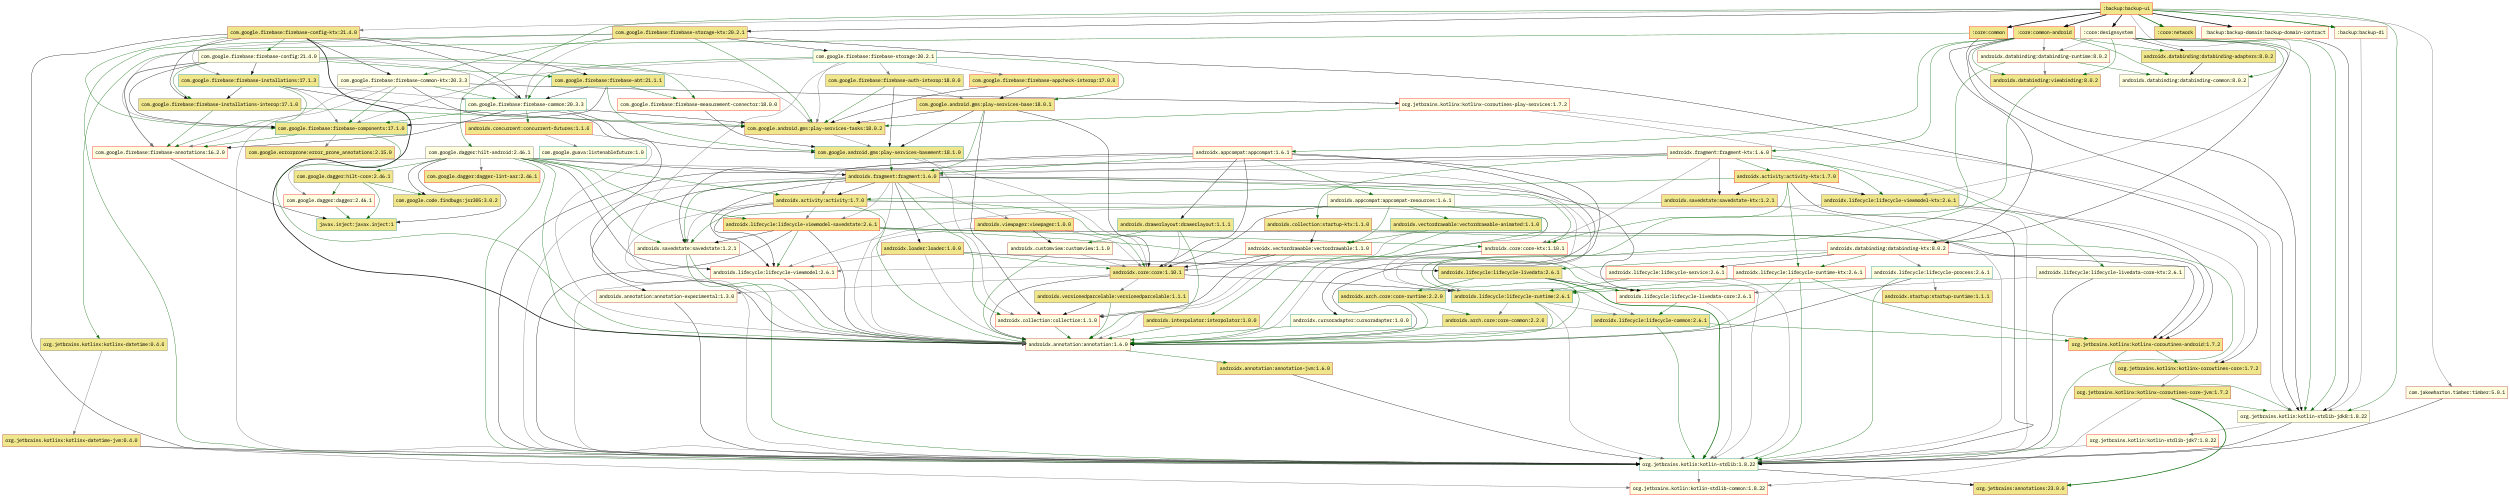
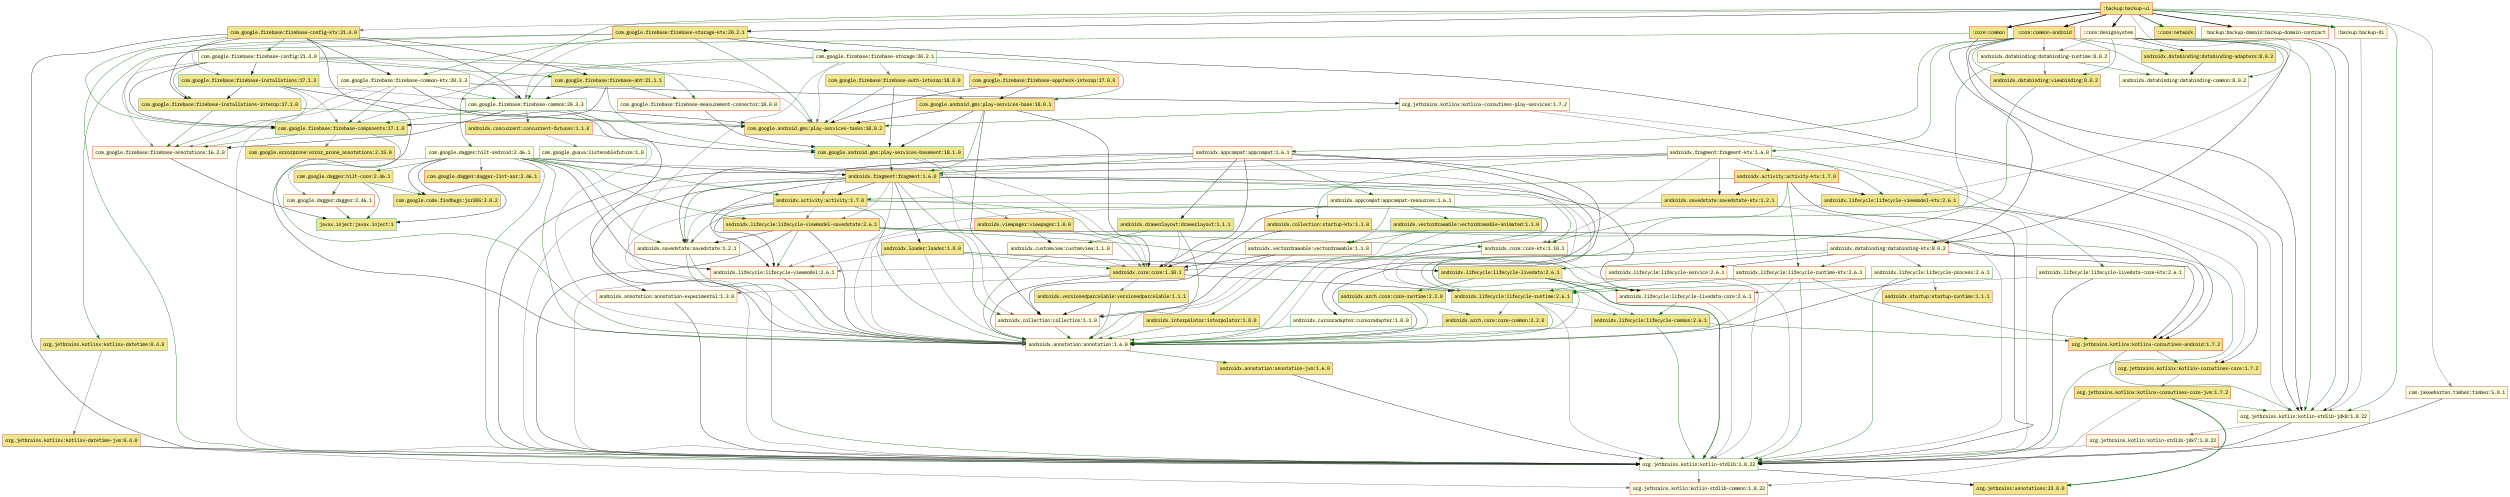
edge "com.google.firebase:firebase-config:21.4.0" -> "com.google.firebase:firebase-annotations:16.2.0": style bold -> solid
edge "androidx.collection:startup-ktx:1.1.0" -> "androidx.vectordrawable:vectordrawable:1.1.0": now "androidx.collection:startup-ktx:1.1.0" -> "androidx.collection:collection:1.1.0"
edge "com.google.firebase:firebase-config-ktx:21.4.0" -> "androidx.annotation:annotation:1.6.0": style bold -> solid
